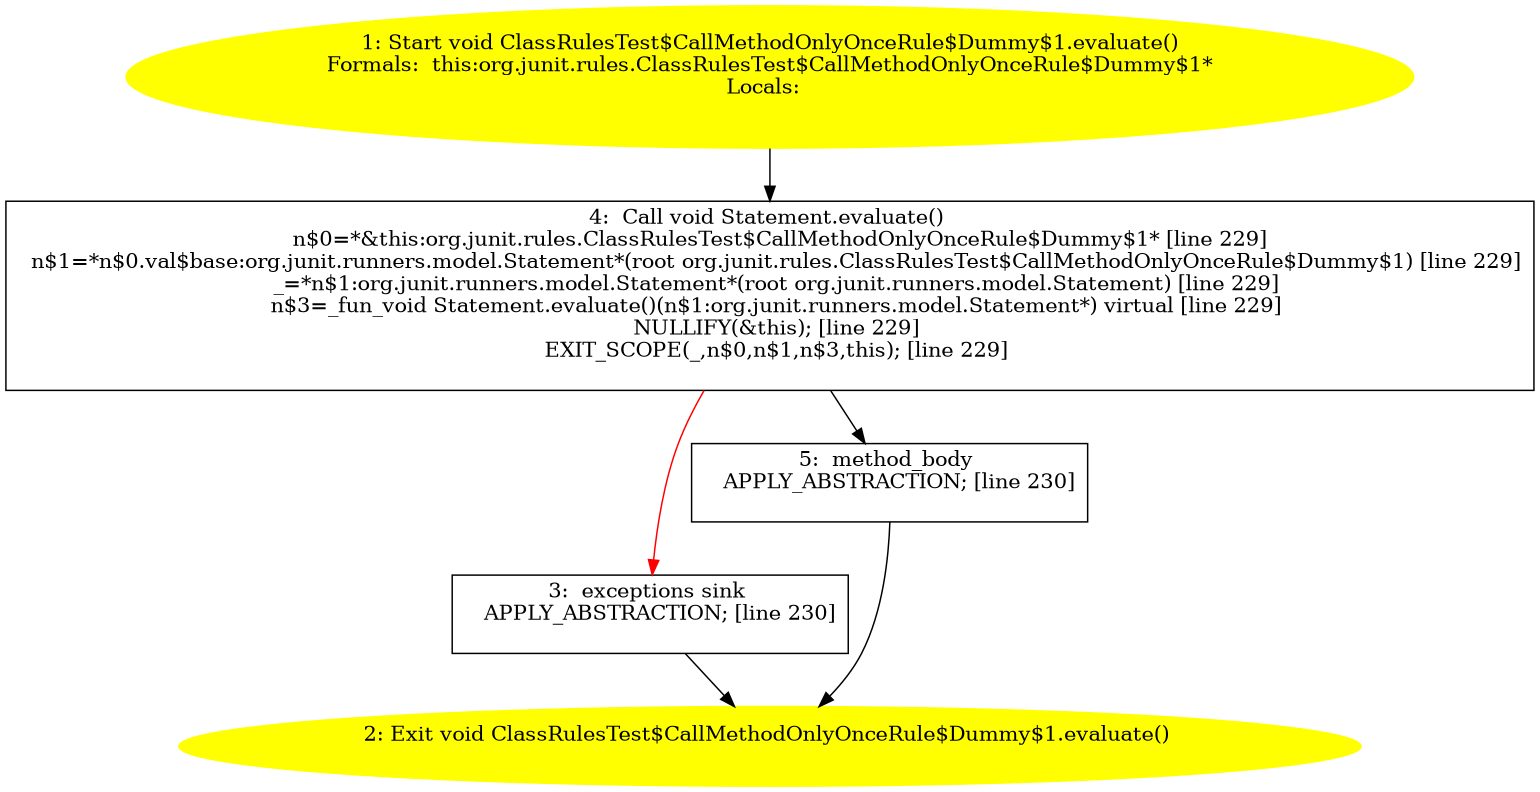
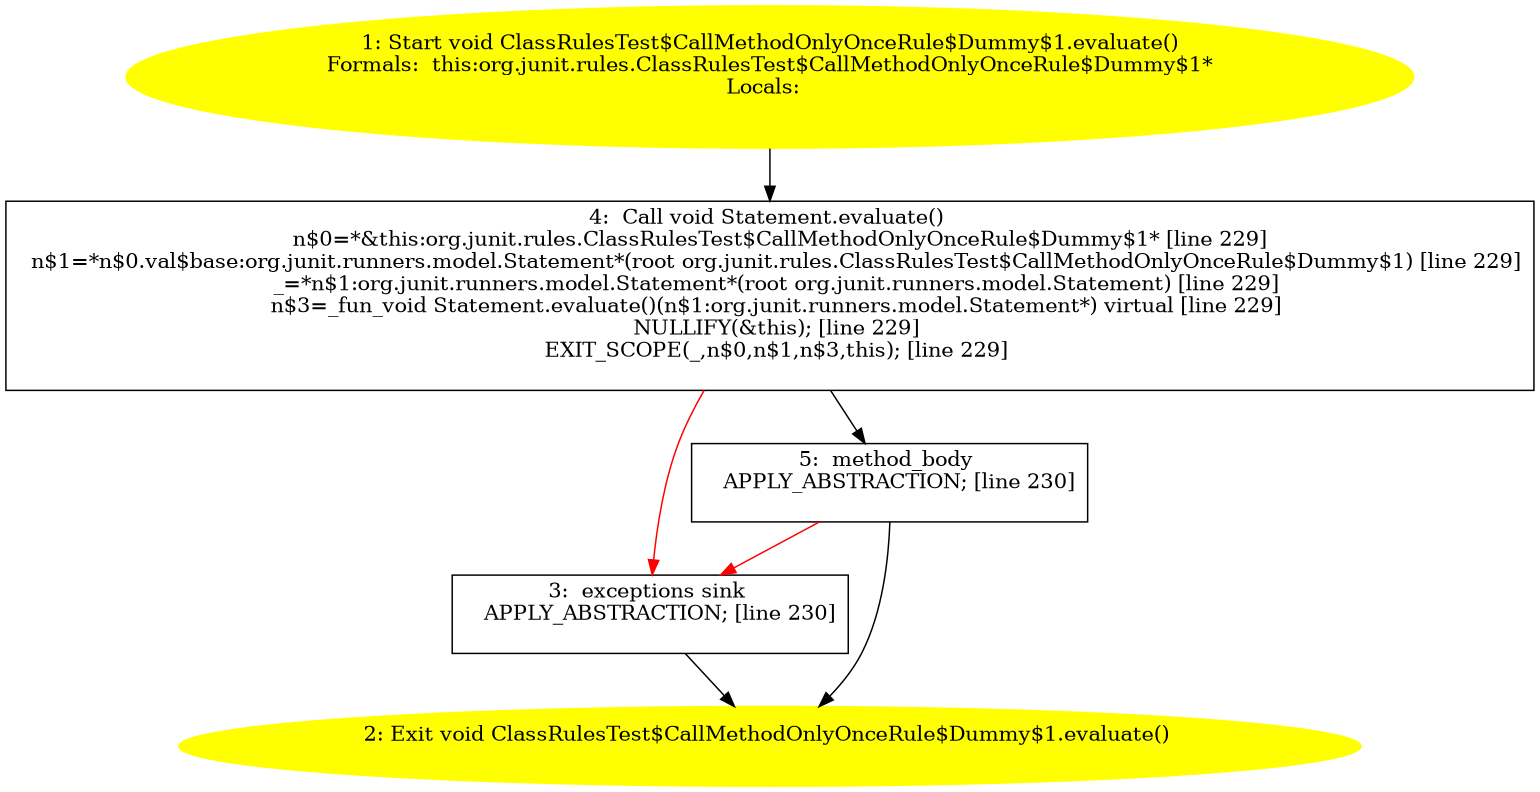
edge "5:  method_body APPLY_ABSTRACTION; [line 230]" -> "3:  exceptions sink APPLY_ABSTRACTION; [line 230]": added
